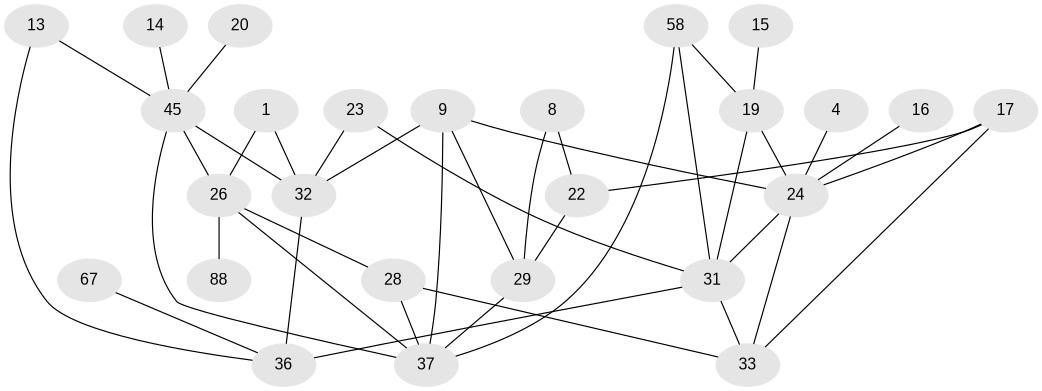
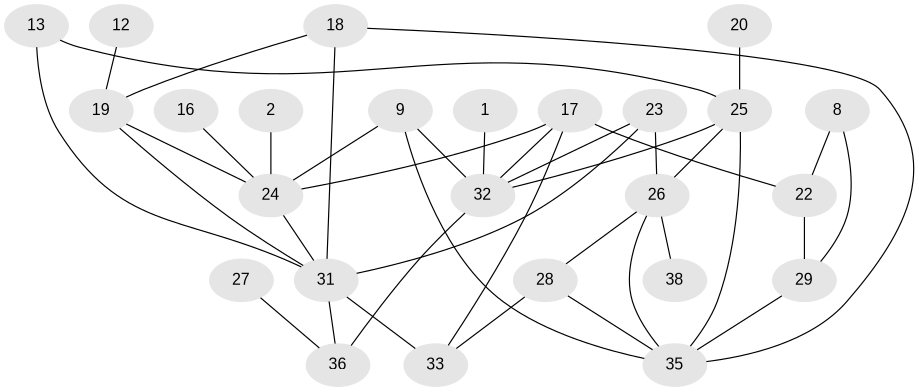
node "14": removed
node "58": label "58" -> "18"
node "15": label "15" -> "12"
node "45": label "45" -> "25"
node "4": label "4" -> "2"
edge "1" -- "26": now "23" -- "26"
edge "17" -- "32": added
edge "9" -- "29": removed
node "67": label "67" -> "27"
node "88": label "88" -> "38"
edge "24" -- "33": removed
edge "13" -- "36": now "13" -- "31"
node "37": label "37" -> "35"
